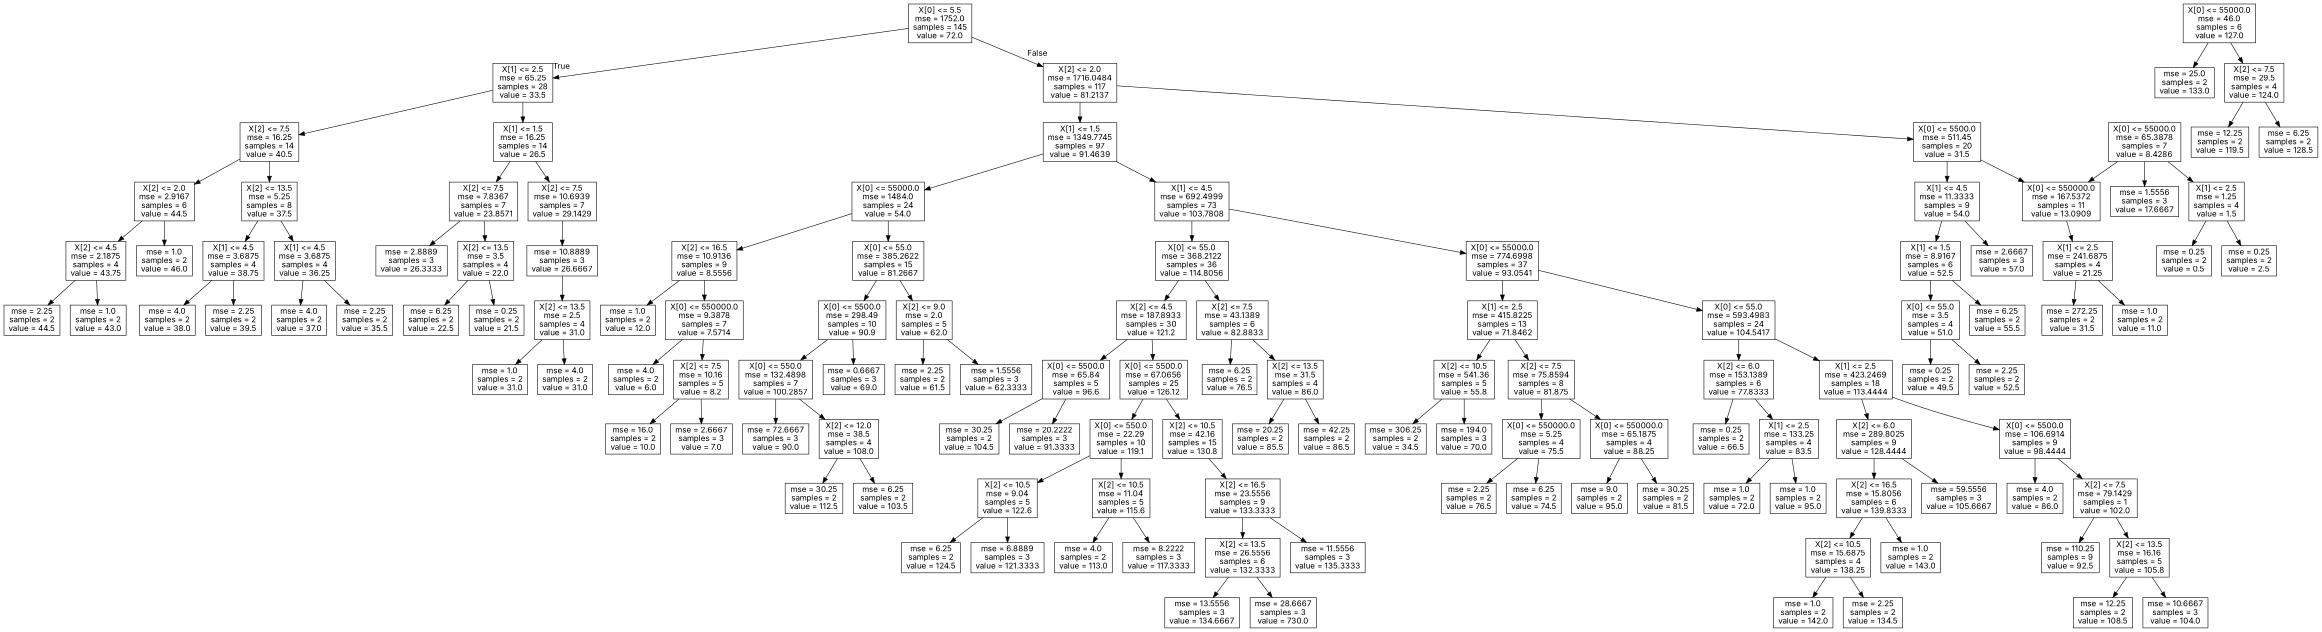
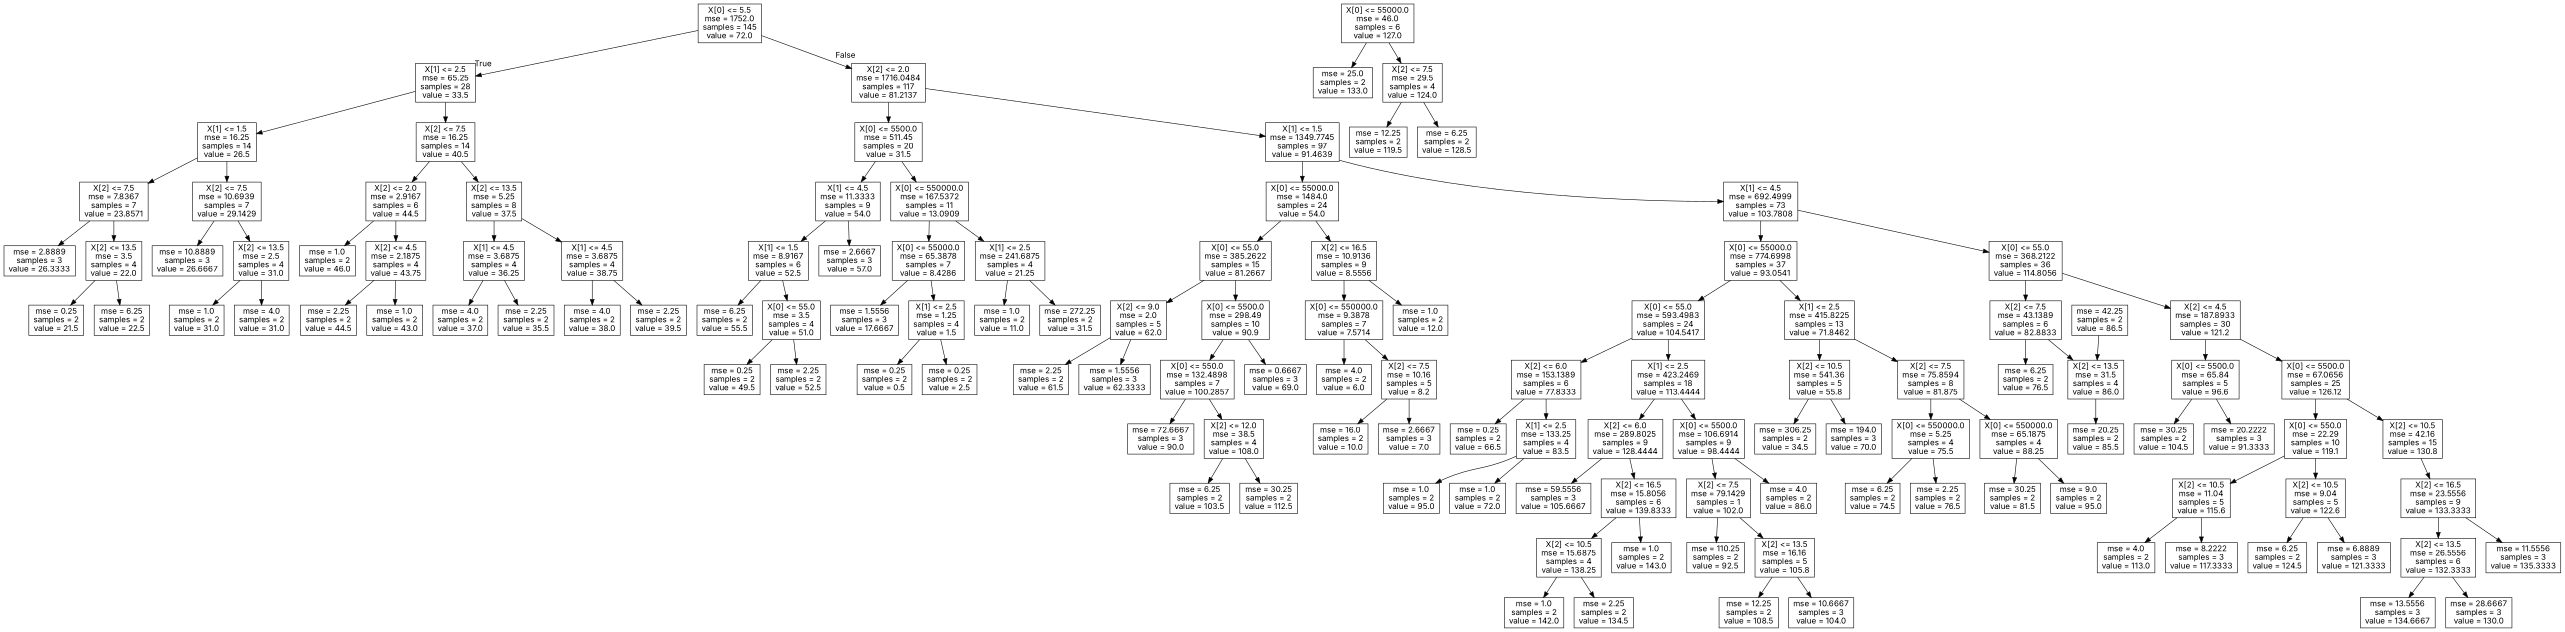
edge "X[0] <= 55000.0 mse = 65.3878 samples = 7 value = 8.4286" -> "X[0] <= 550000.0 mse = 167.5372 samples = 11 value = 13.0909": reversed
edge "mse = 10.8889 samples = 3 value = 26.6667" -> "X[2] <= 13.5 mse = 2.5 samples = 4 value = 31.0": now "X[2] <= 7.5 mse = 10.6939 samples = 7 value = 29.1429" -> "X[2] <= 13.5 mse = 2.5 samples = 4 value = 31.0"
edge "X[2] <= 13.5 mse = 31.5 samples = 4 value = 86.0" -> "mse = 42.25 samples = 2 value = 86.5": reversed
node "mse = 110.25 samples = 9 value = 92.5": label "mse = 110.25 samples = 9 value = 92.5" -> "mse = 110.25 samples = 2 value = 92.5"
node "mse = 28.6667 samples = 3 value = 730.0": label "mse = 28.6667 samples = 3 value = 730.0" -> "mse = 28.6667 samples = 3 value = 130.0"
